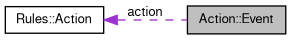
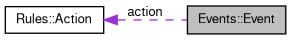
node "Action::Event": label "Action::Event" -> "Events::Event"
